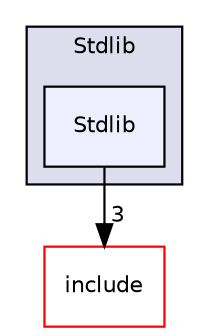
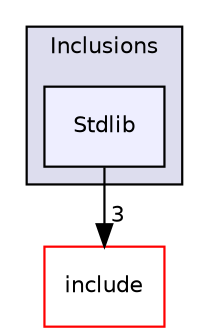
cluster "Stdlib": label "Stdlib" -> "Inclusions"
